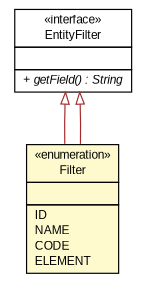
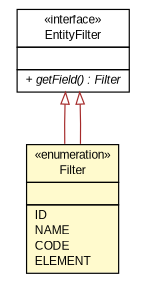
node "EntityFilter": text "+ getField() : String" -> "+ getField() : Filter"
